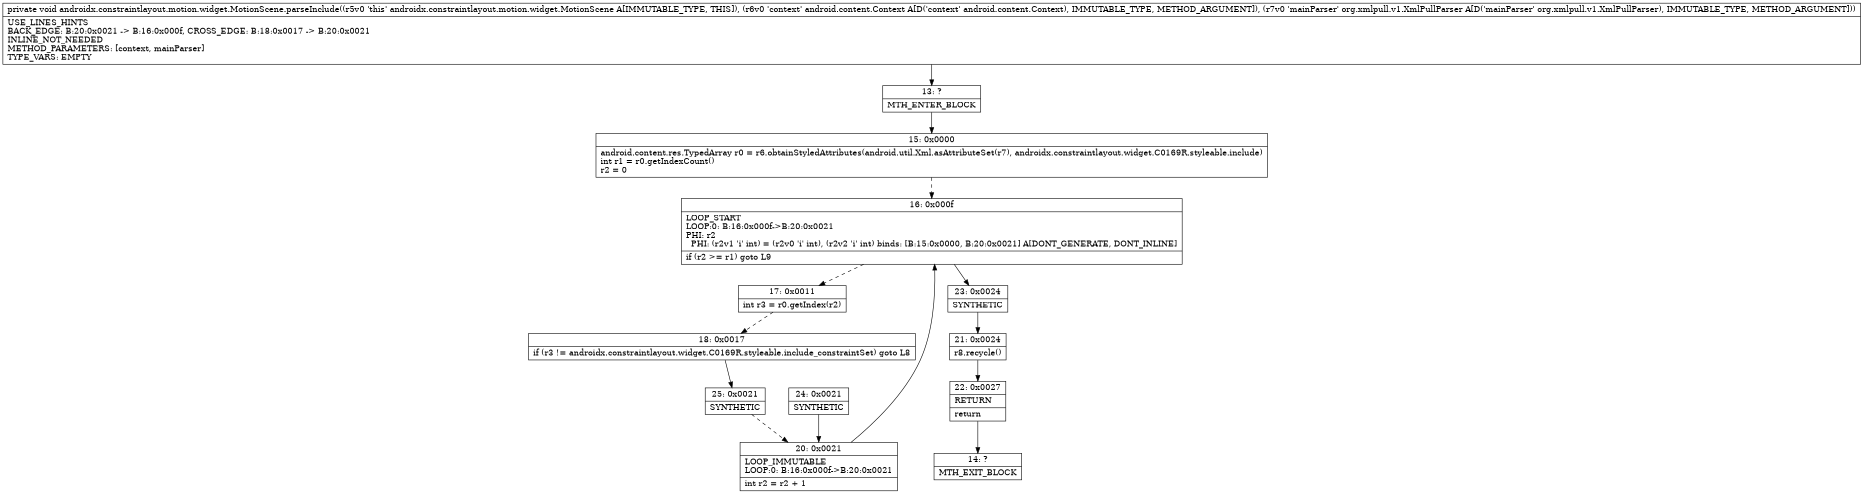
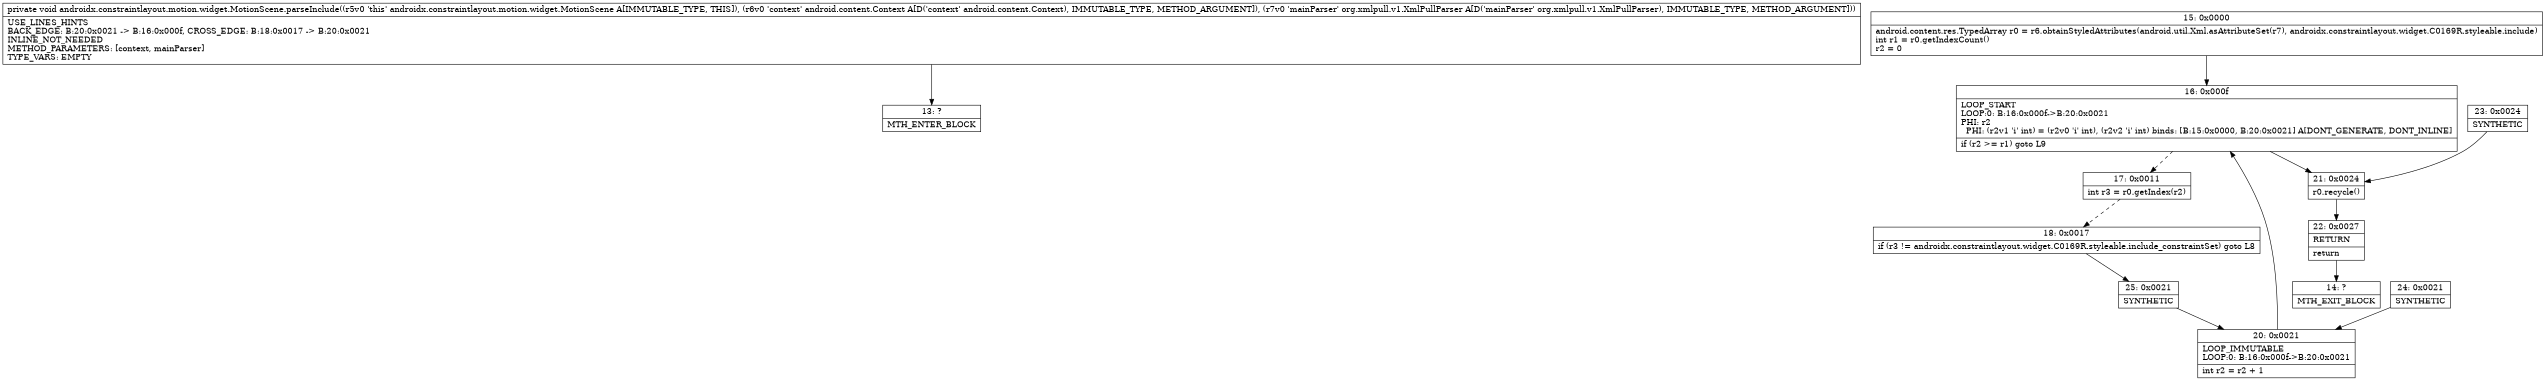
edge "13: ?" -> "15: 0x0000": removed
edge "15: 0x0000" -> "16: 0x000f": style dashed -> solid
edge "16: 0x000f" -> "23: 0x0024": now "16: 0x000f" -> "21: 0x0024"
node "21: 0x0024": text "r8.recycle()" -> "r0.recycle()"
edge "25: 0x0021" -> "20: 0x0021": style dashed -> solid
